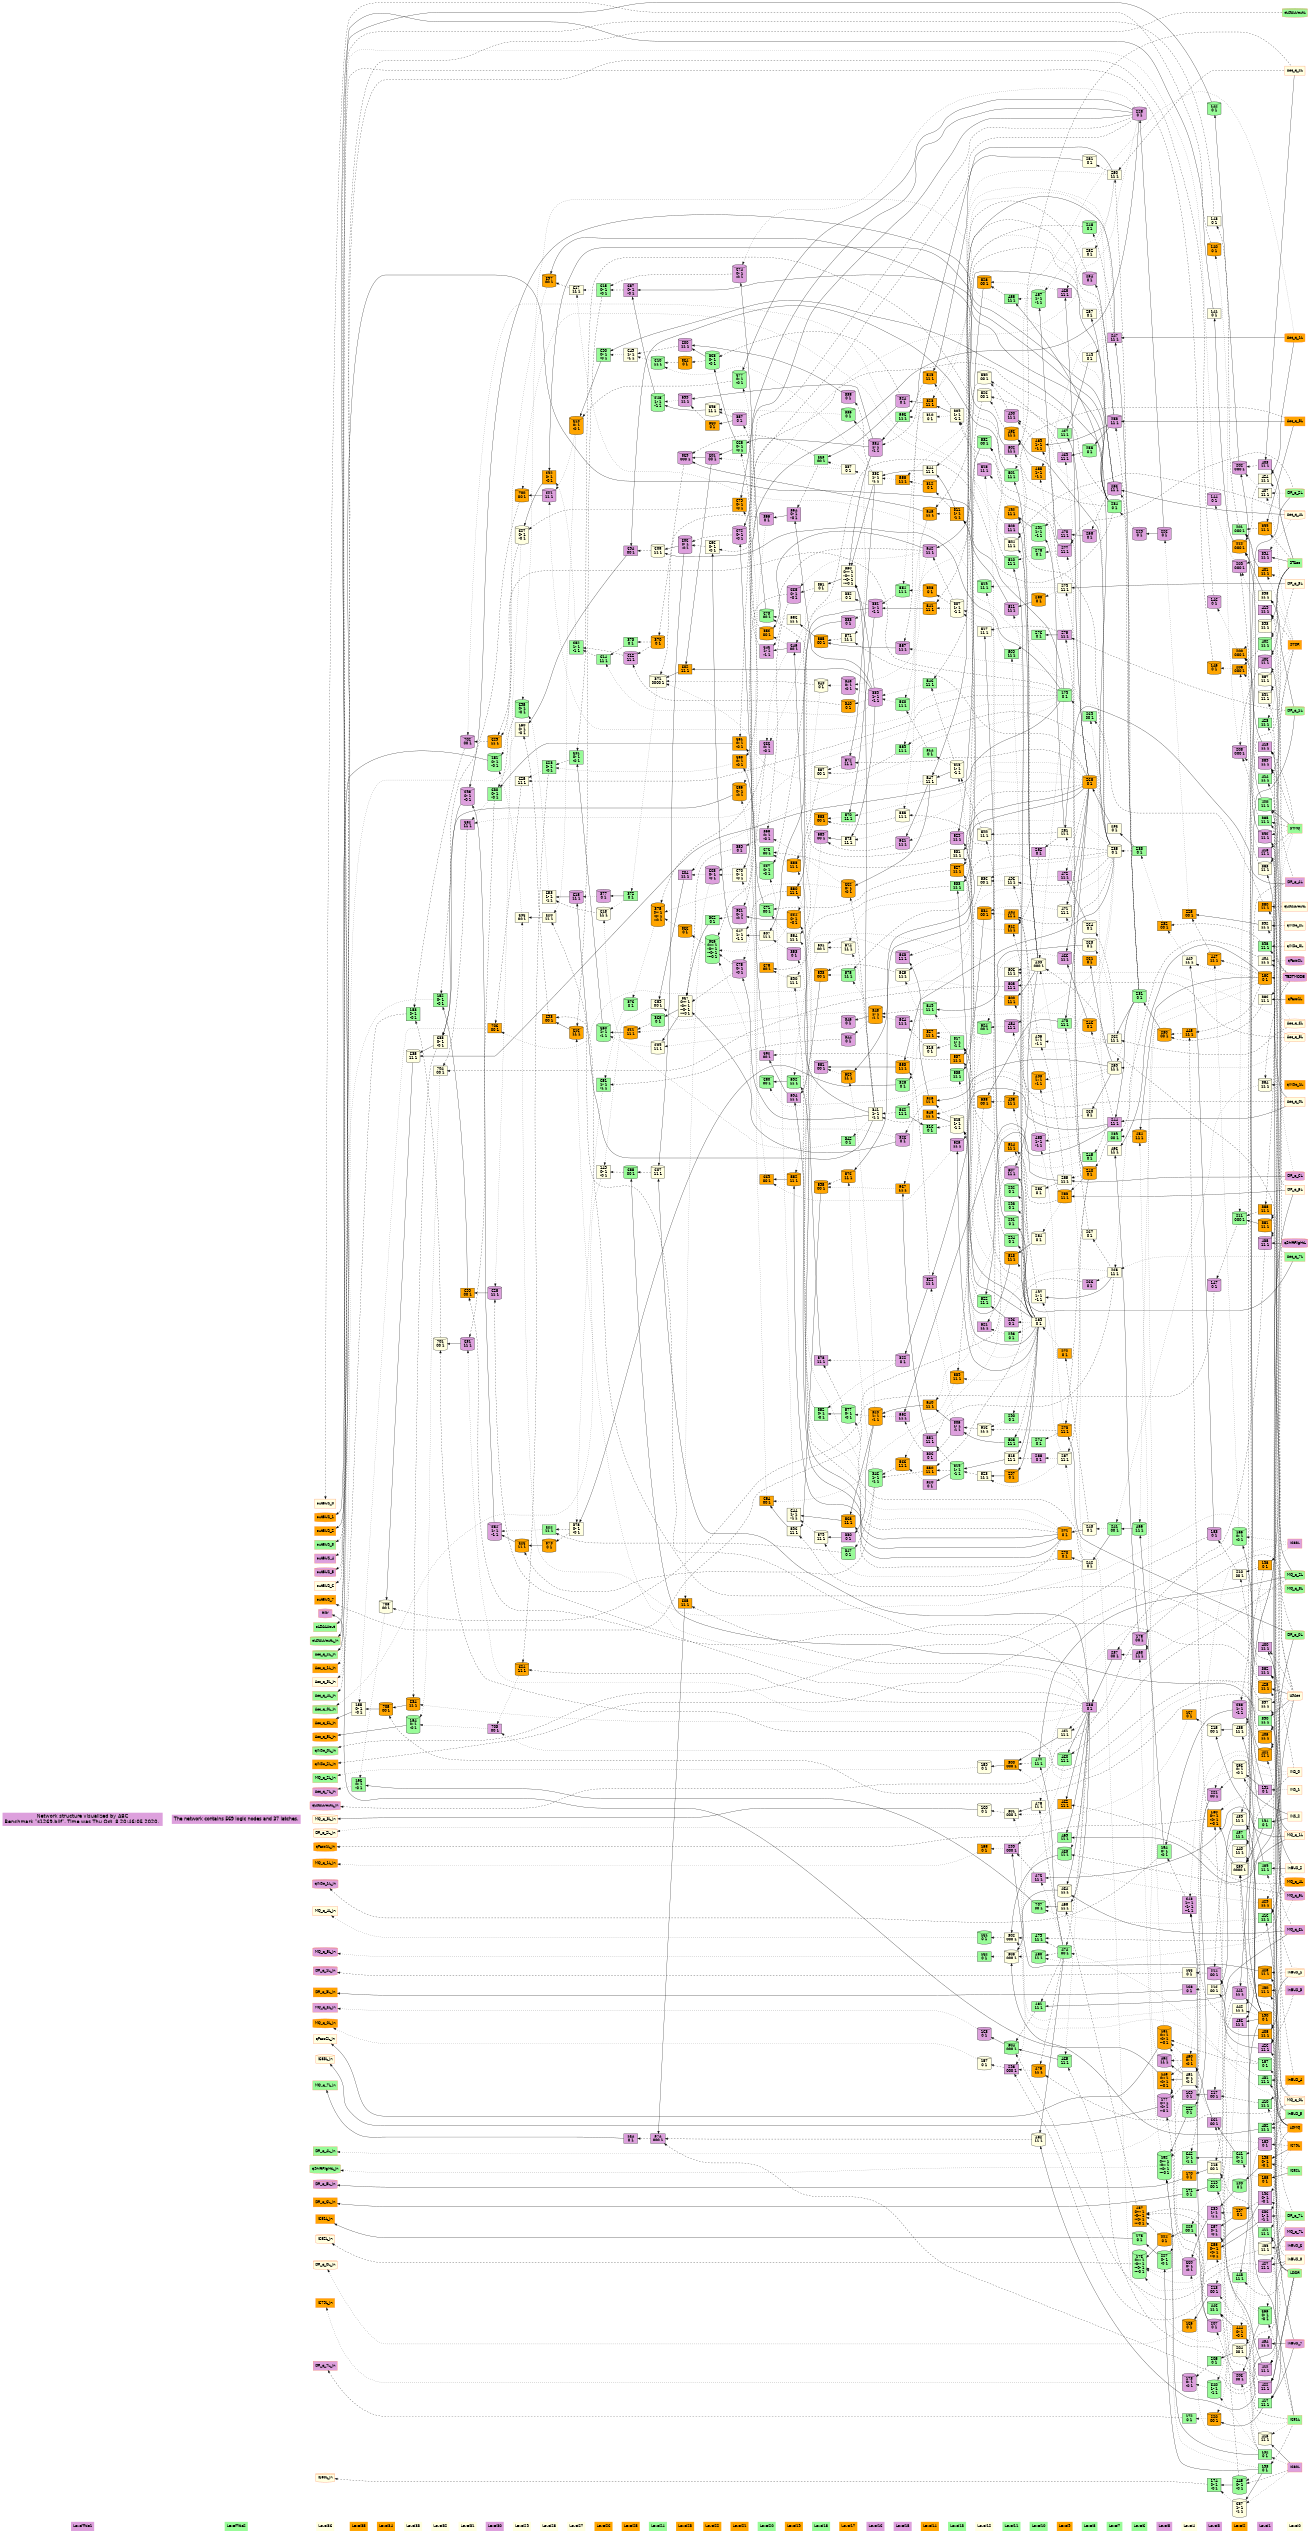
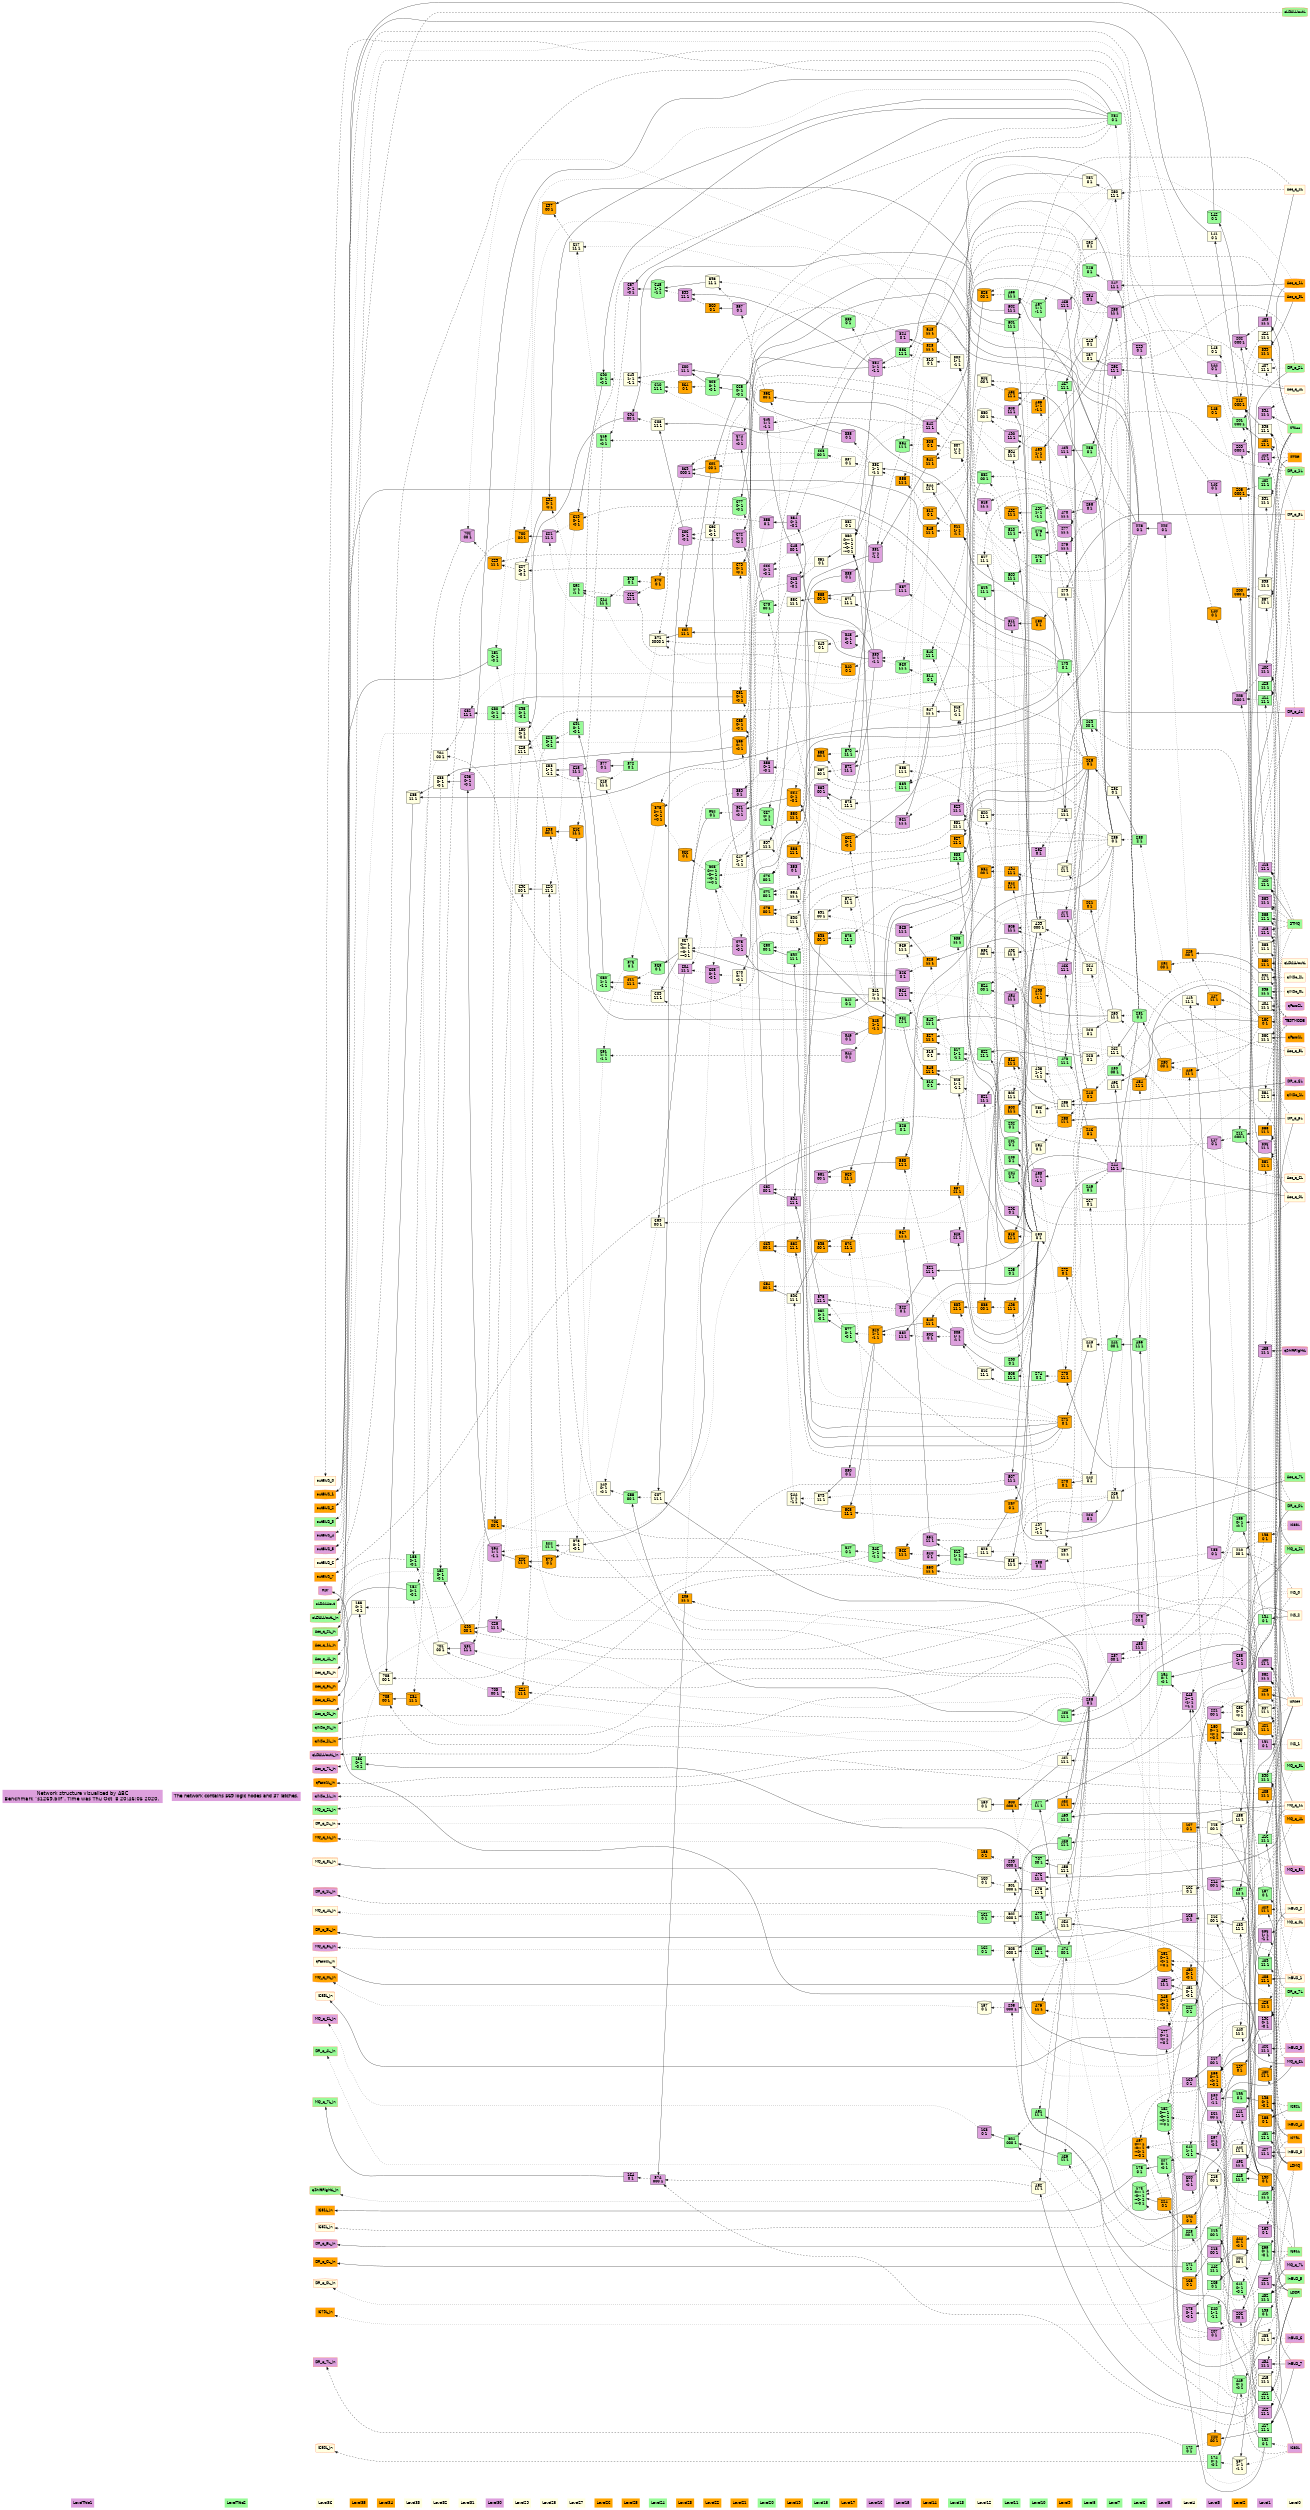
node "601 00 1": fillcolor plum -> orange
node "233 0 1": label "233 0 1" -> "233 2 1"
edge "341 1- 1 -1 1" -> "664 0- 1 -0 1": now "562 11 1" -> "664 0- 1 -0 1"
